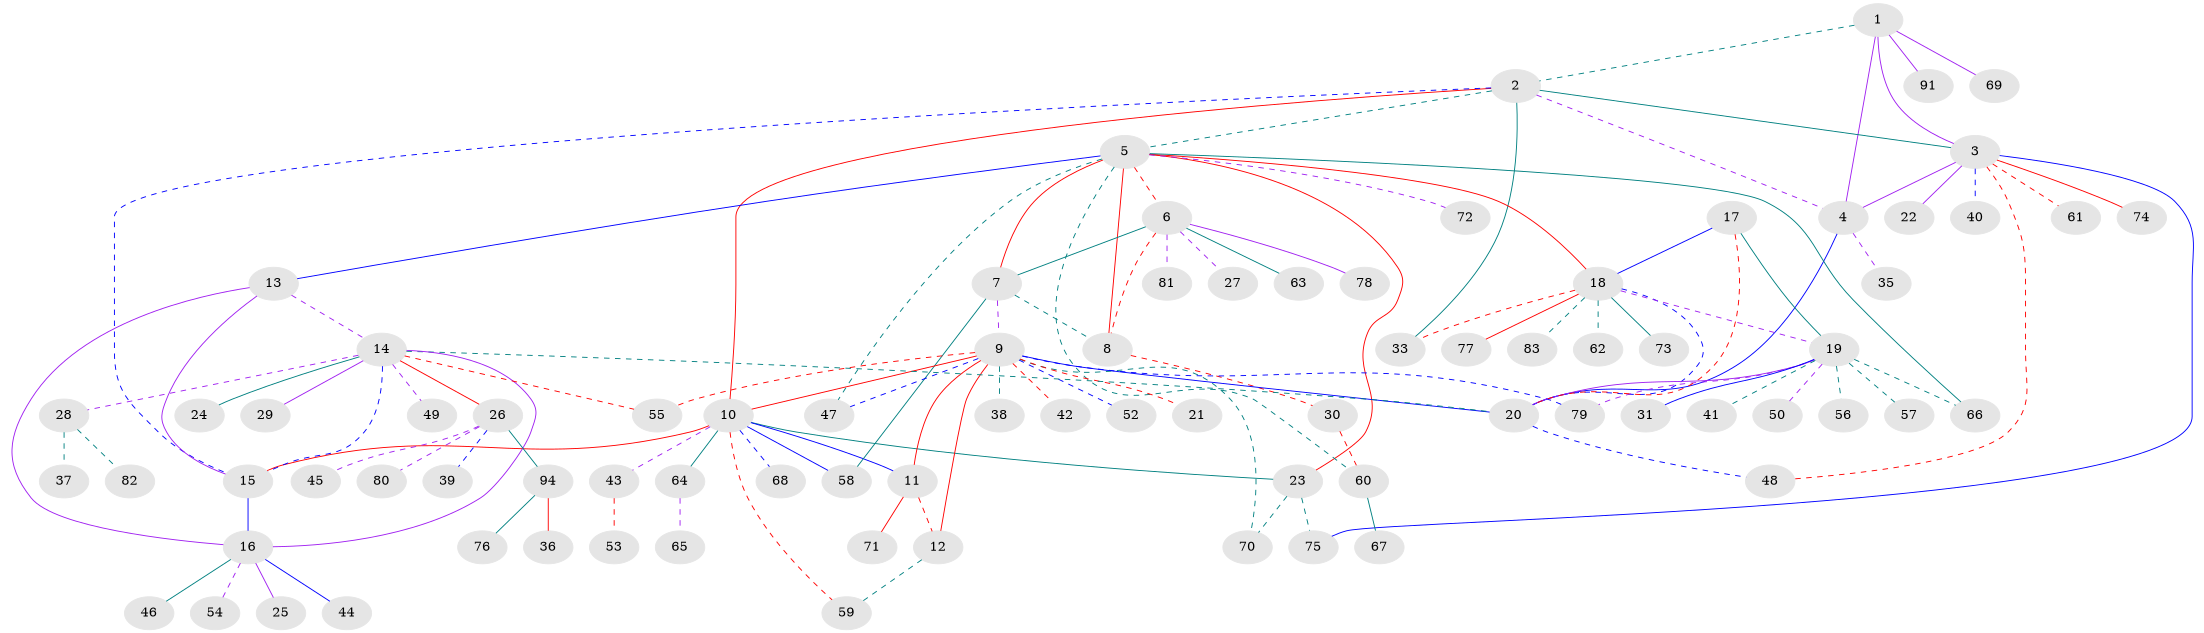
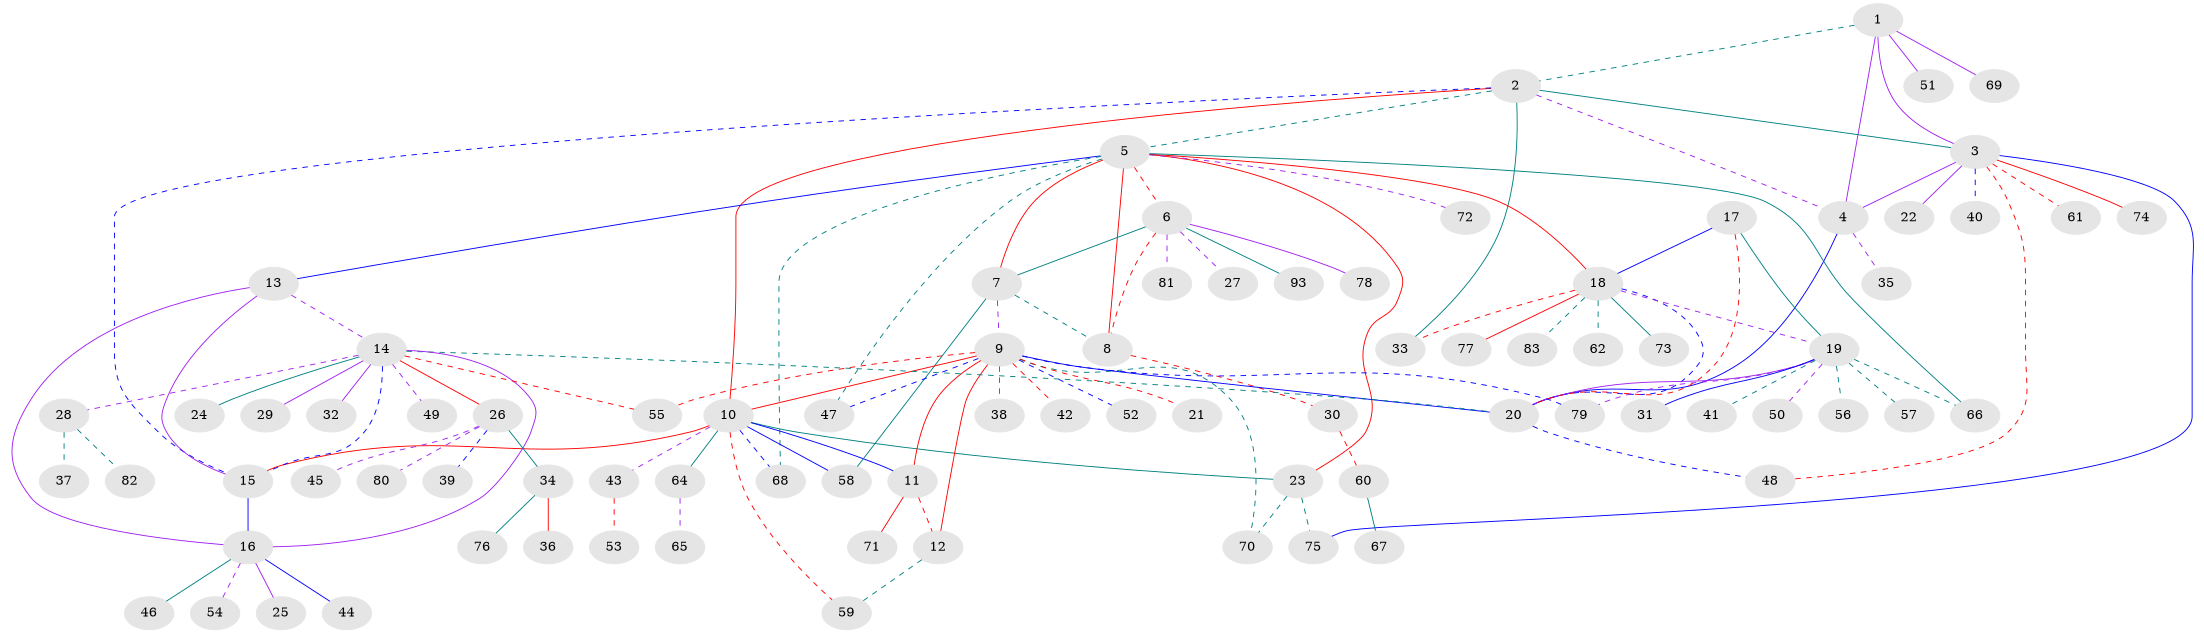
node "91": label "91" -> "51"
node "63": label "63" -> "93"
edge "5" -- "60": now "5" -- "68"
node "32": added
node "94": label "94" -> "34"
